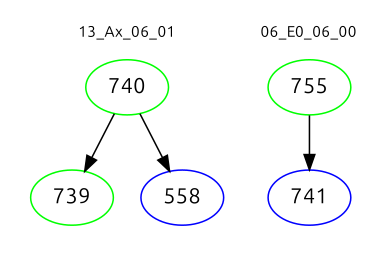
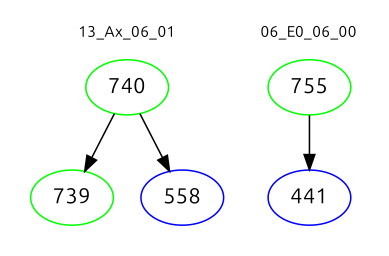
node "741": label "741" -> "441"
